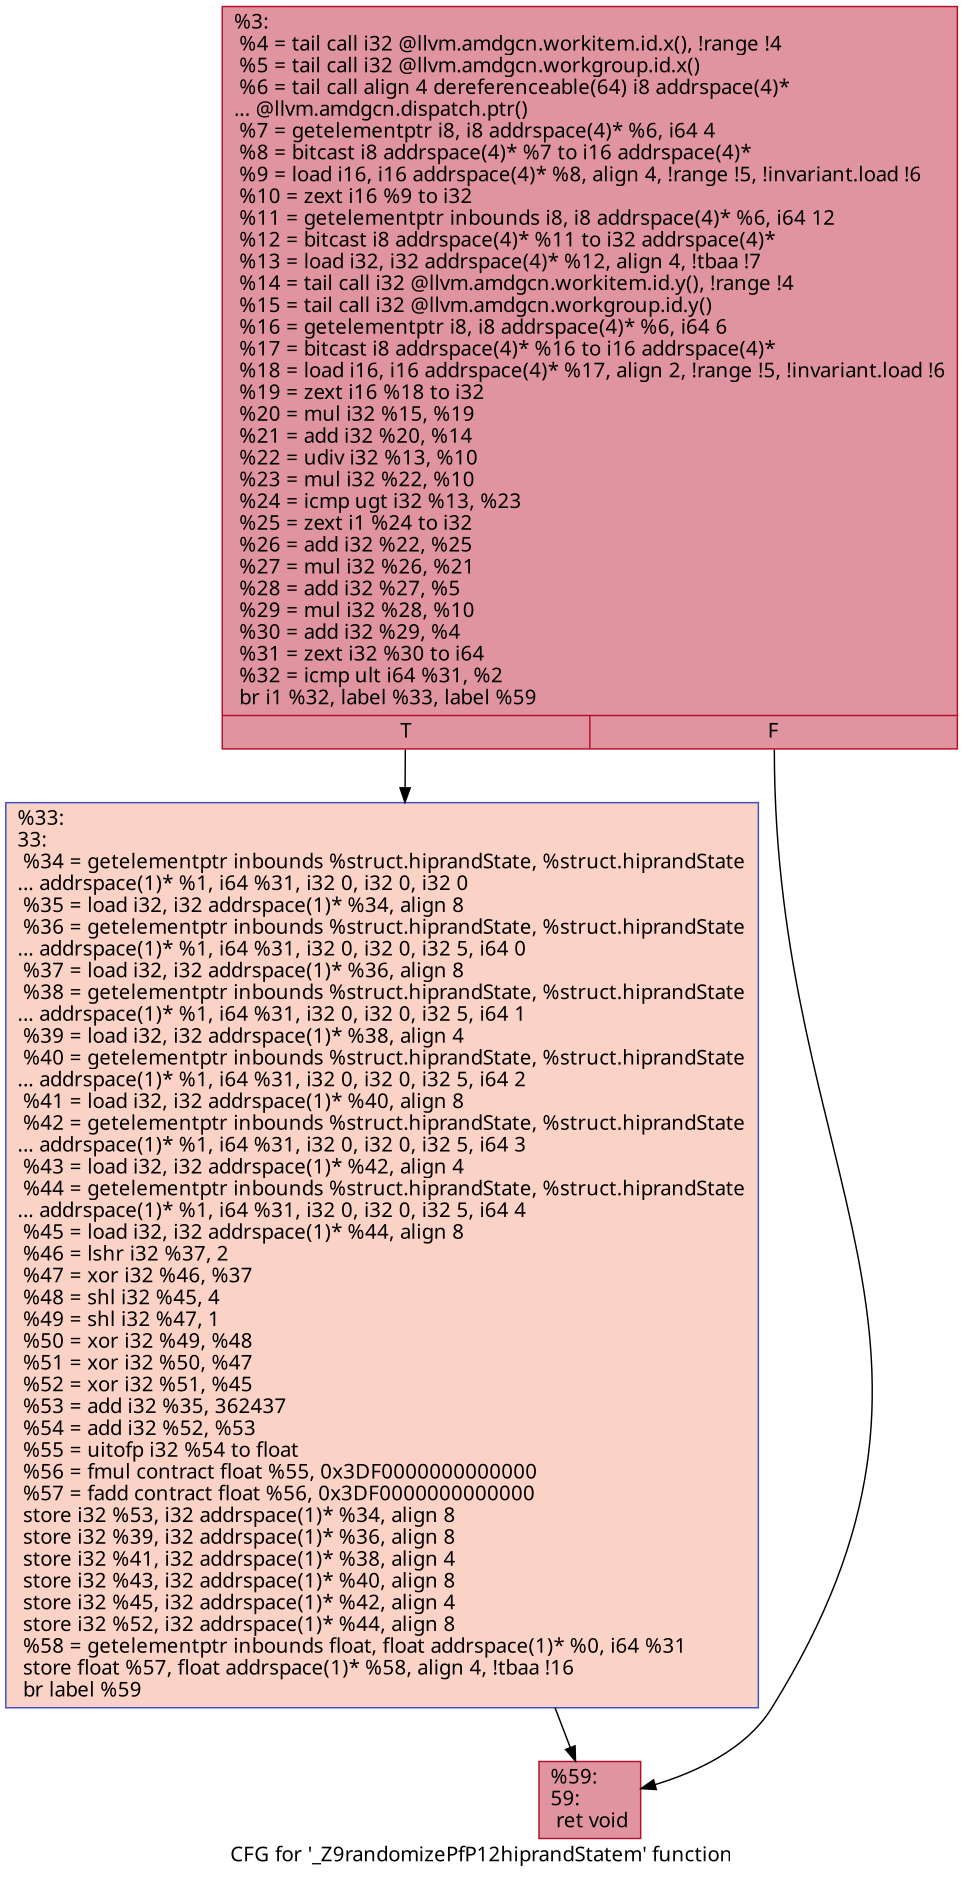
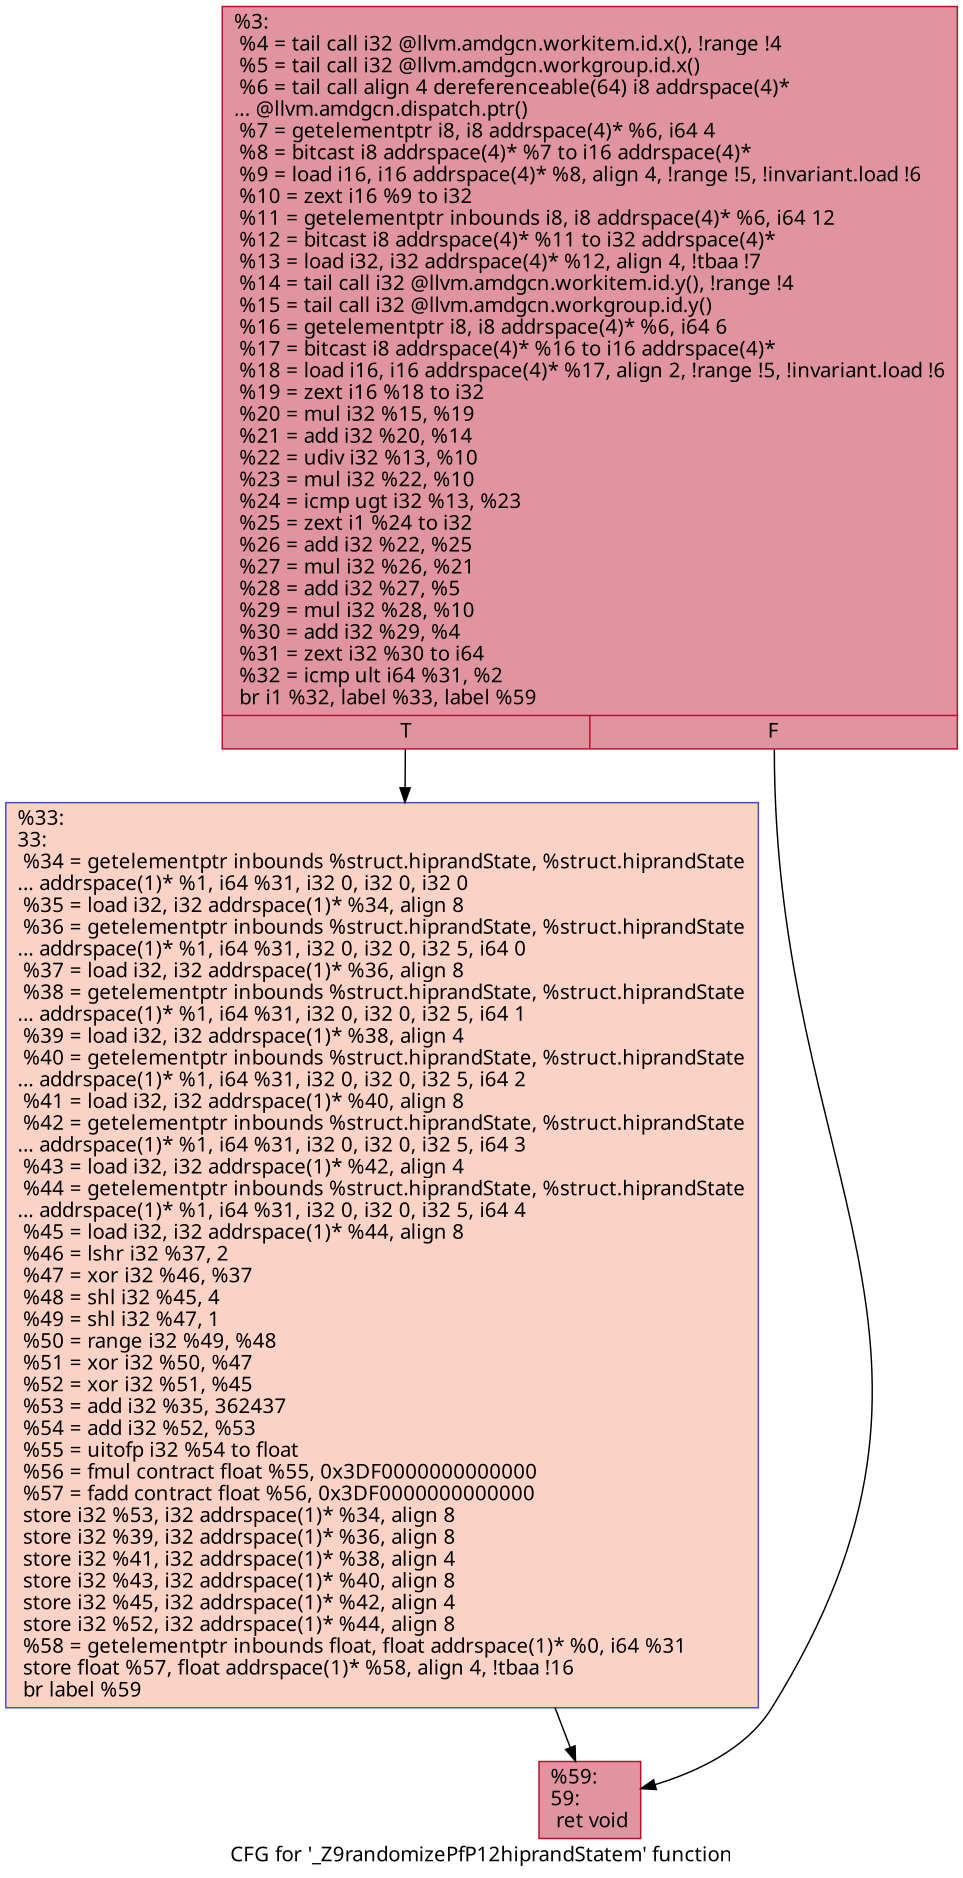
node "%33:": text "%50 = xor i32 %49, %48" -> "%50 = range i32 %49, %48"
